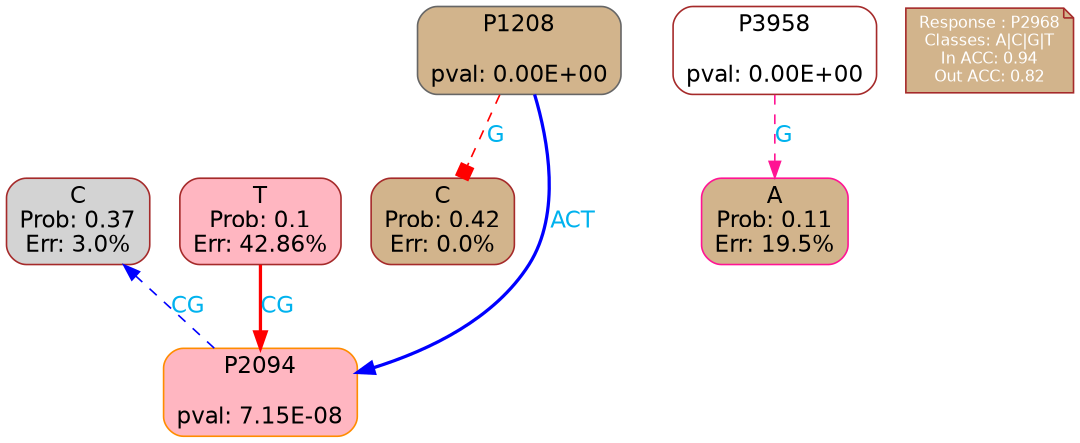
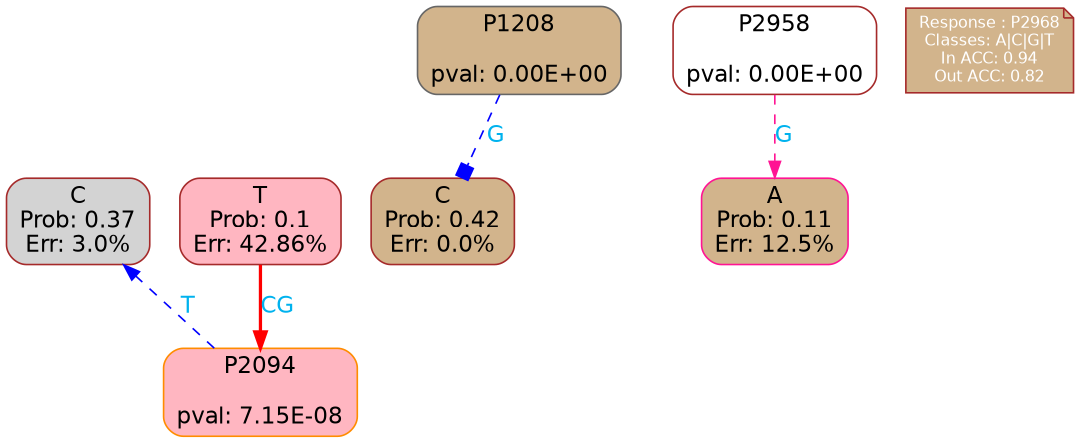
node "P3958 pval: 0.00E+00": label "P3958 pval: 0.00E+00" -> "P2958 pval: 0.00E+00"
edge "P1208 pval: 0.00E+00" -> "C Prob: 0.42 Err: 0.0%": color red -> blue
node "A Prob: 0.11 Err: 19.5%": label "A Prob: 0.11 Err: 19.5%" -> "A Prob: 0.11 Err: 12.5%"
edge "P1208 pval: 0.00E+00" -> "P2094 pval: 7.15E-08": removed, label "ACT"
edge "P2094 pval: 7.15E-08" -> "C Prob: 0.37 Err: 3.0%": label "CG" -> "T"
